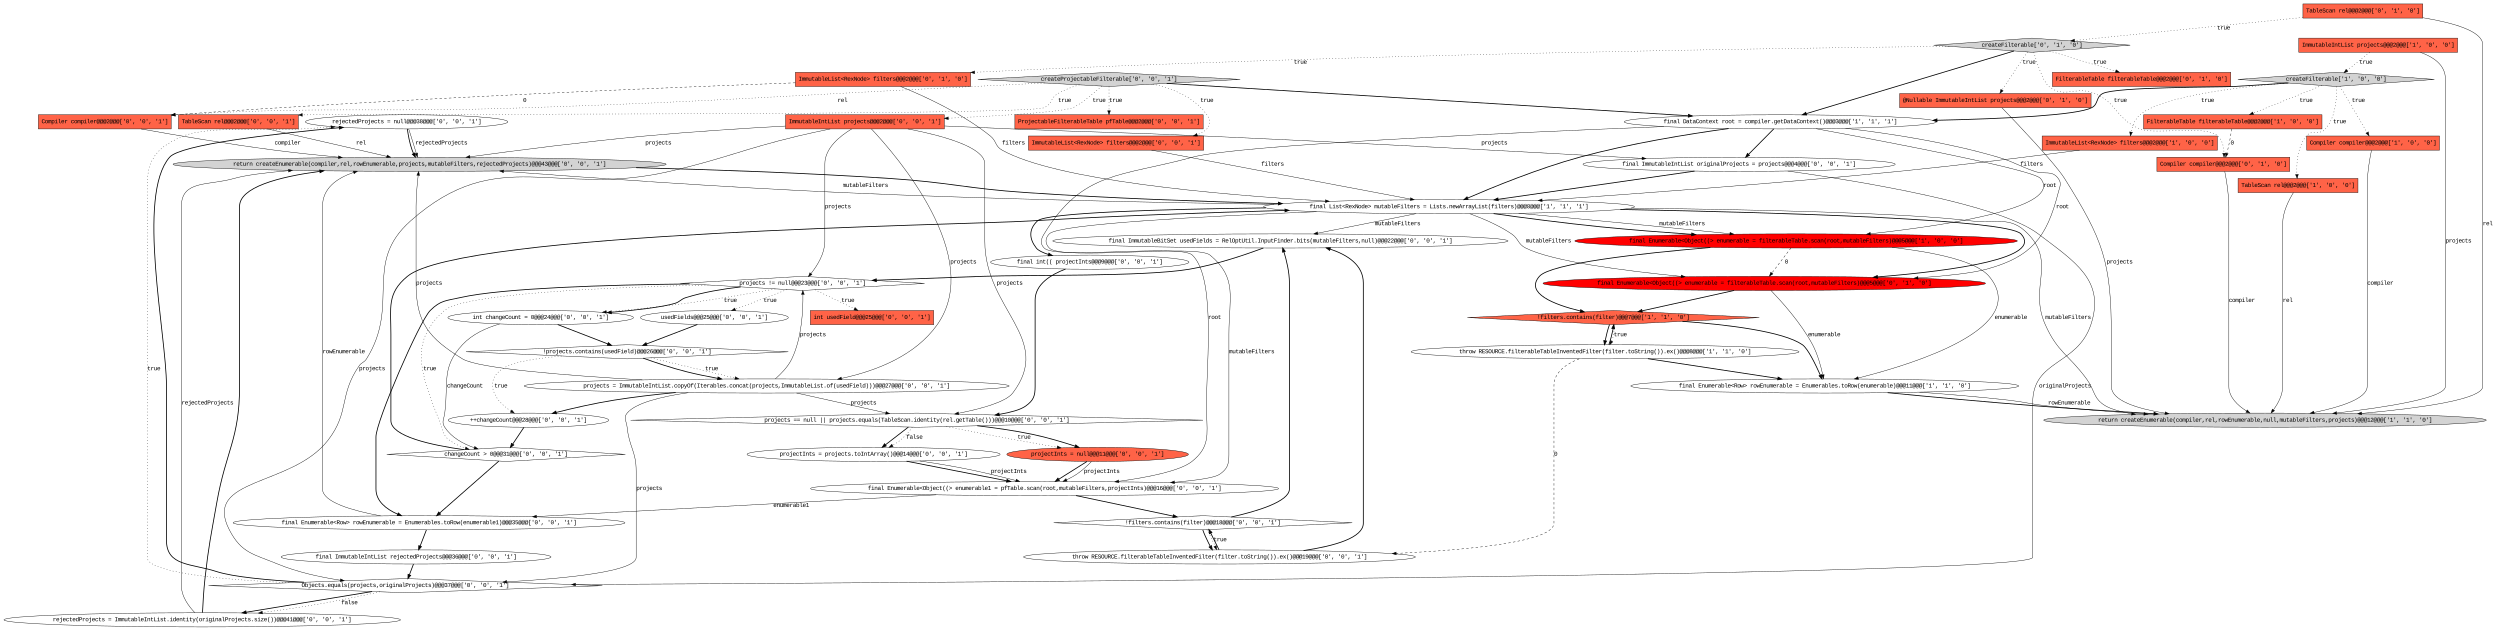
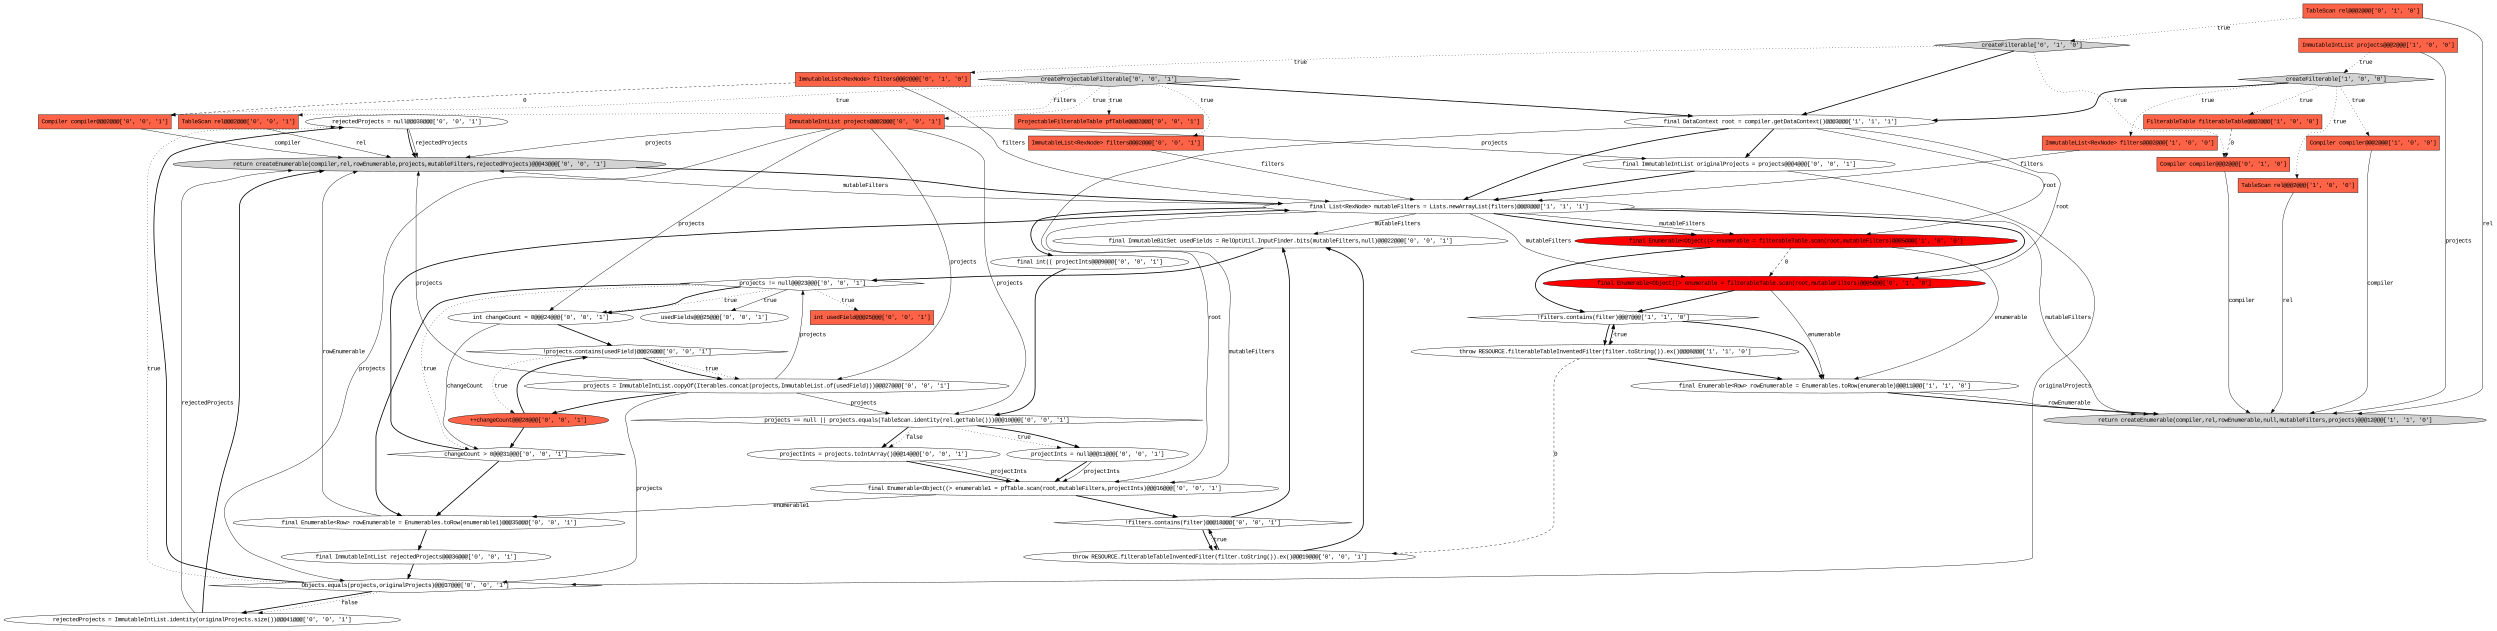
node "FilterableTable filterableTable@@@2@@@['0', '1', '0']": removed
edge "createProjectableFilterable['0', '0', '1']" -> "Compiler compiler@@@2@@@['0', '0', '1']": label "rel" -> "true"
edge "createProjectableFilterable['0', '0', '1']" -> "TableScan rel@@@2@@@['0', '0', '1']": label "true" -> "filters"
node "@Nullable ImmutableIntList projects@@@2@@@['0', '1', '0']": removed
edge "ImmutableIntList projects@@@2@@@['0', '0', '1']" -> "projects != null@@@23@@@['0', '0', '1']": now "ImmutableIntList projects@@@2@@@['0', '0', '1']" -> "int changeCount = 0@@@24@@@['0', '0', '1']"
edge "projects != null@@@23@@@['0', '0', '1']" -> "usedFields@@@25@@@['0', '0', '1']": style dotted -> solid
node "!filters.contains(filter)@@@7@@@['1', '1', '0']": fillcolor tomato -> white
edge "usedFields@@@25@@@['0', '0', '1']" -> "!projects.contains(usedField)@@@26@@@['0', '0', '1']": now "++changeCount@@@28@@@['0', '0', '1']" -> "!projects.contains(usedField)@@@26@@@['0', '0', '1']"
node "++changeCount@@@28@@@['0', '0', '1']": fillcolor white -> tomato
node "projectInts = null@@@11@@@['0', '0', '1']": fillcolor tomato -> white
